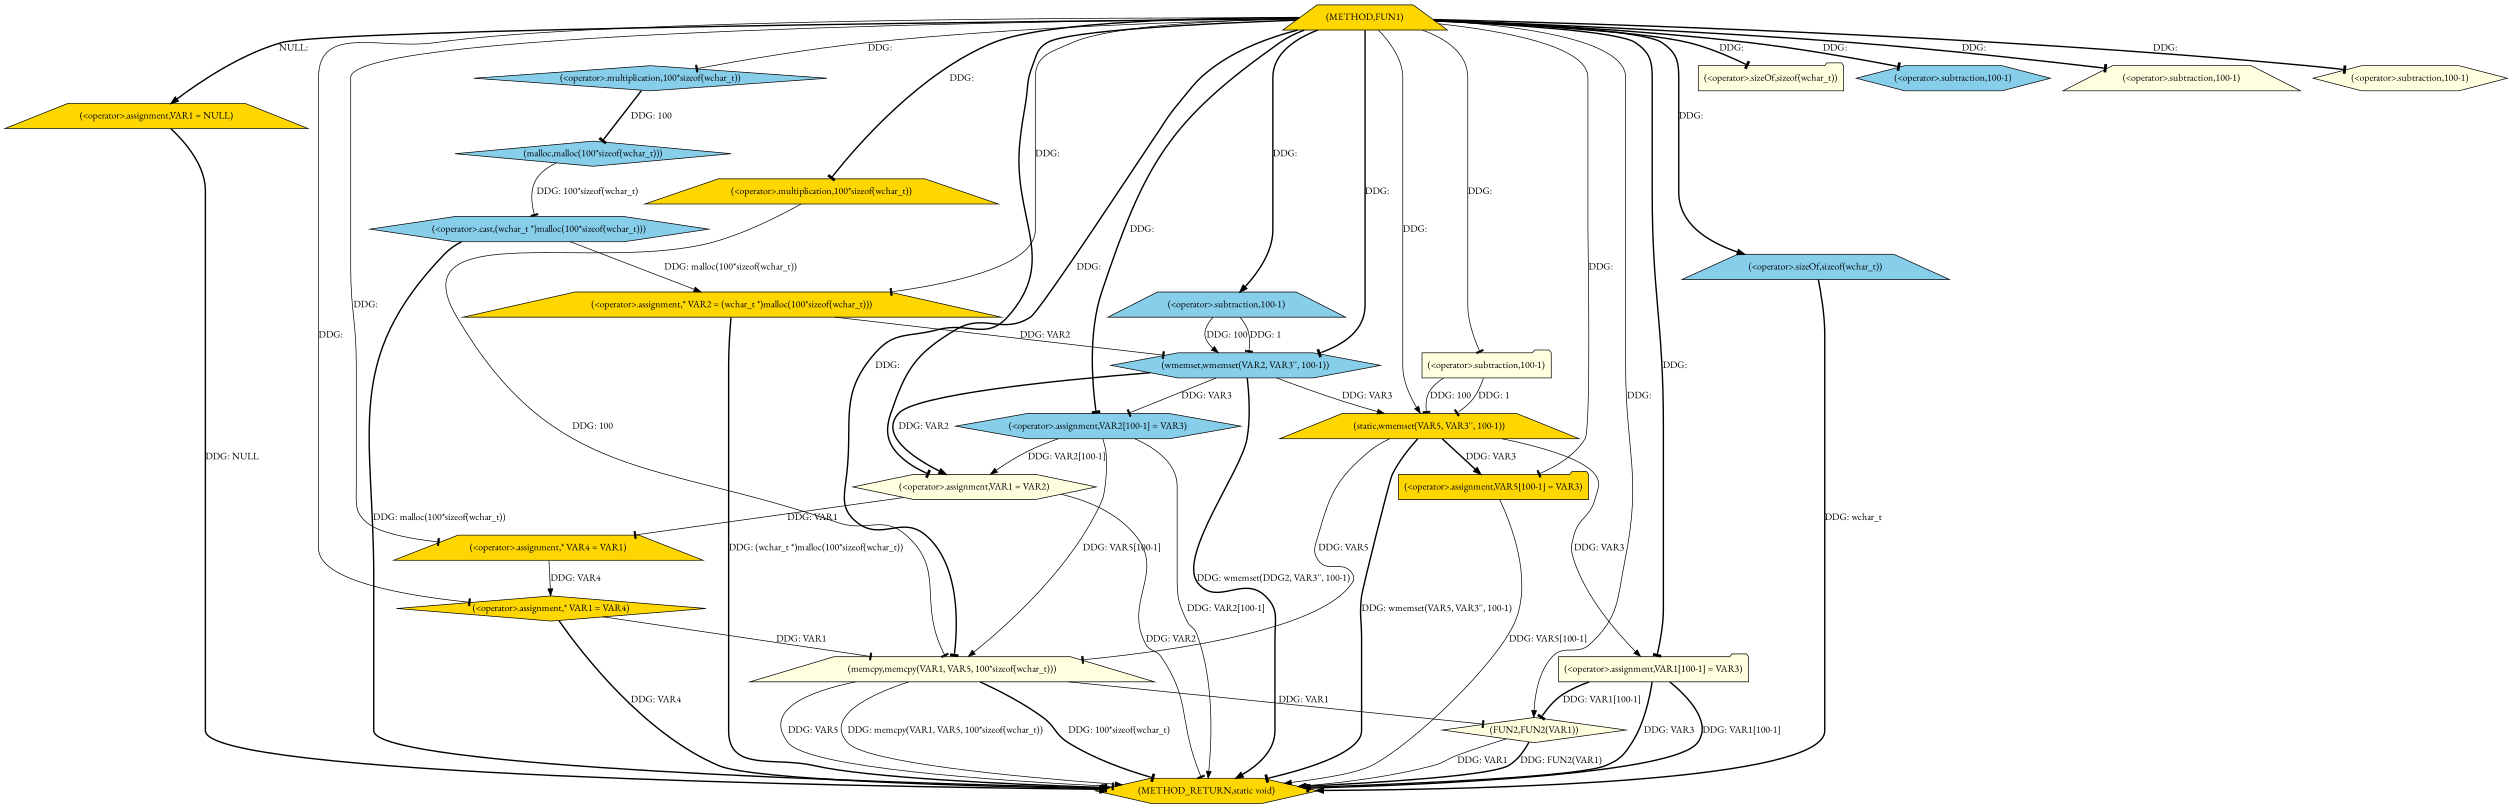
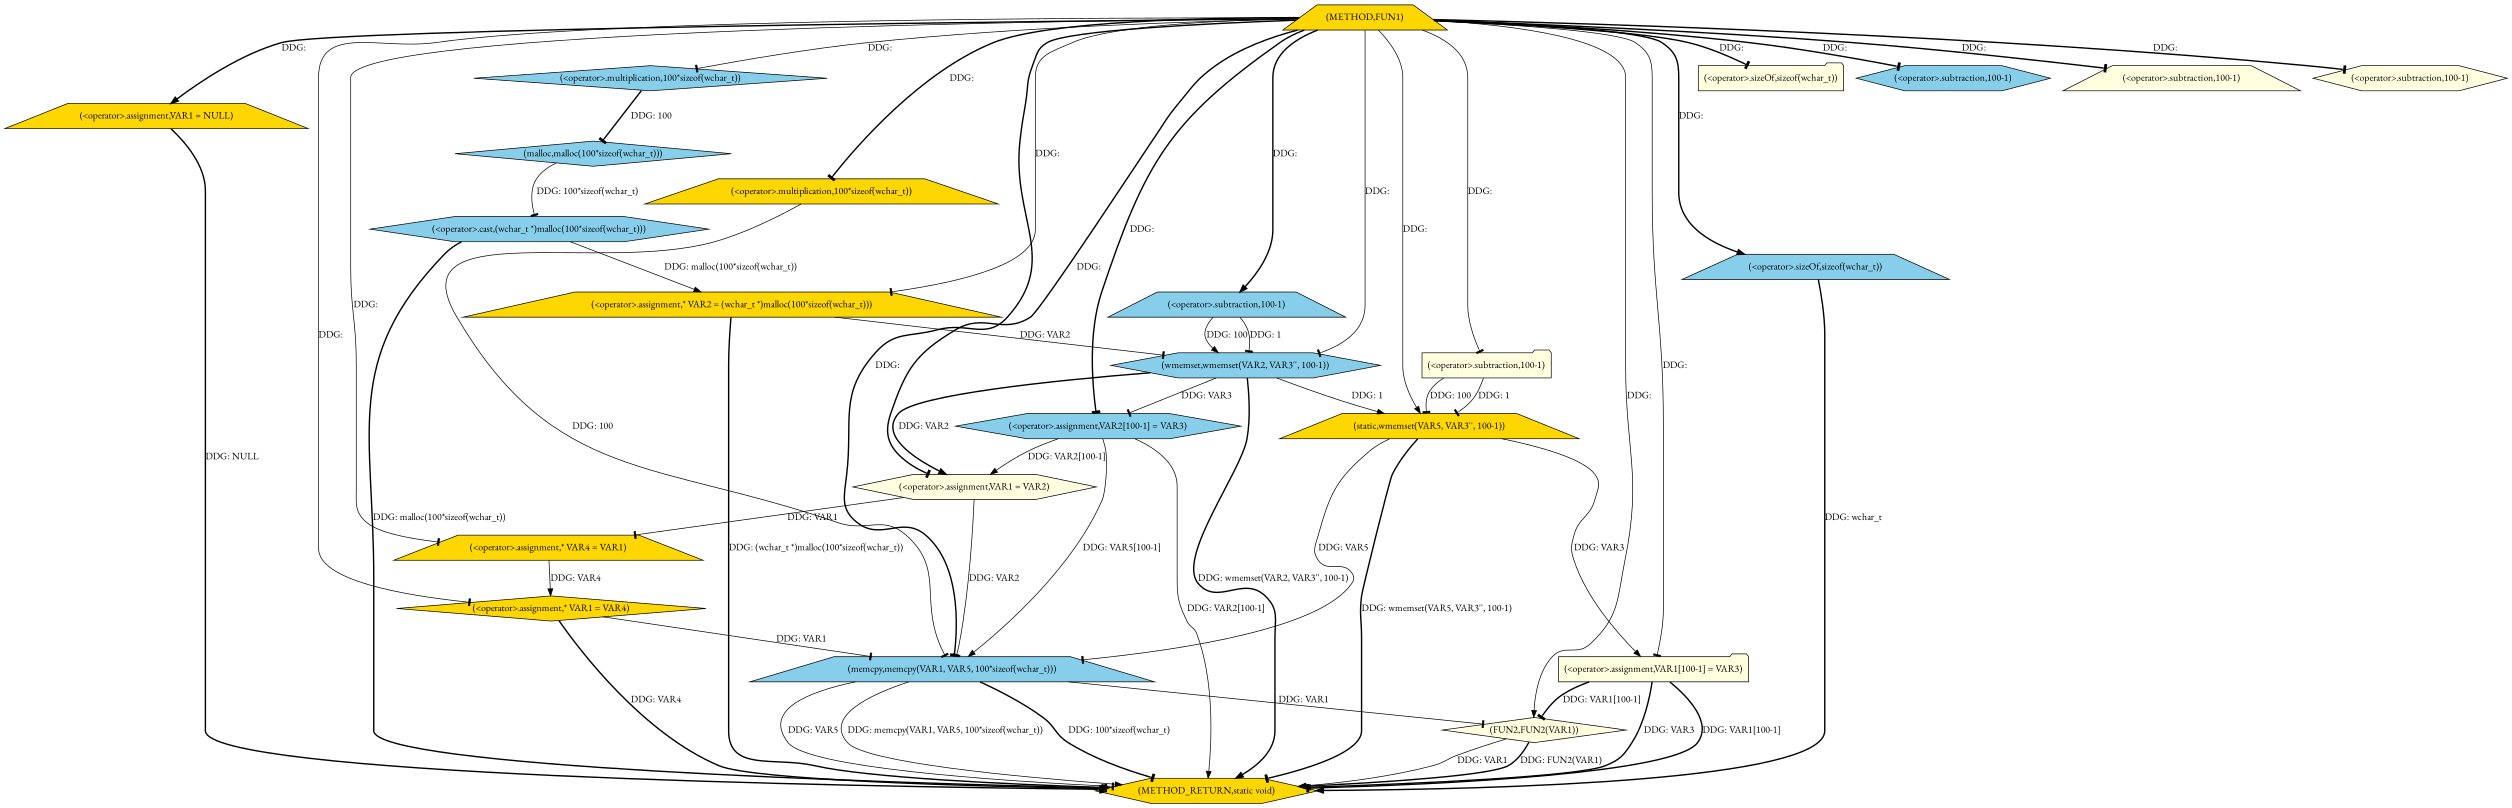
edge "(METHOD,FUN1)" -> "(<operator>.assignment,VAR1 = NULL)": label "NULL: " -> "DDG: "
edge "(METHOD,FUN1)" -> "(wmemset,wmemset(VAR2, VAR3'', 100-1))": style bold -> solid
edge "(METHOD,FUN1)" -> "(<operator>.assignment,VAR1[100-1] = VAR3)": style bold -> solid
edge "(wmemset,wmemset(VAR2, VAR3'', 100-1))" -> "(static,wmemset(VAR5, VAR3'', 100-1))": label "DDG: VAR3" -> "DDG: 1"
node "(<operator>.assignment,VAR5[100-1] = VAR3)": removed
edge "(wmemset,wmemset(VAR2, VAR3'', 100-1))" -> "(METHOD_RETURN,static void)": label "DDG: wmemset(DDG2, VAR3'', 100-1)" -> "DDG: wmemset(VAR2, VAR3'', 100-1)"
edge "(<operator>.assignment,VAR1 = VAR2)" -> "(METHOD_RETURN,static void)": now "(<operator>.assignment,VAR1 = VAR2)" -> "(memcpy,memcpy(VAR1, VAR5, 100*sizeof(wchar_t)))"
node "(memcpy,memcpy(VAR1, VAR5, 100*sizeof(wchar_t)))": fillcolor lightyellow -> skyblue
